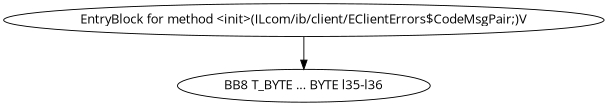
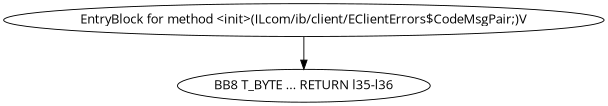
node "BB8 T_BYTE ... BYTE l35-l36": label "BB8 T_BYTE ... BYTE l35-l36" -> "BB8 T_BYTE ... RETURN l35-l36"
